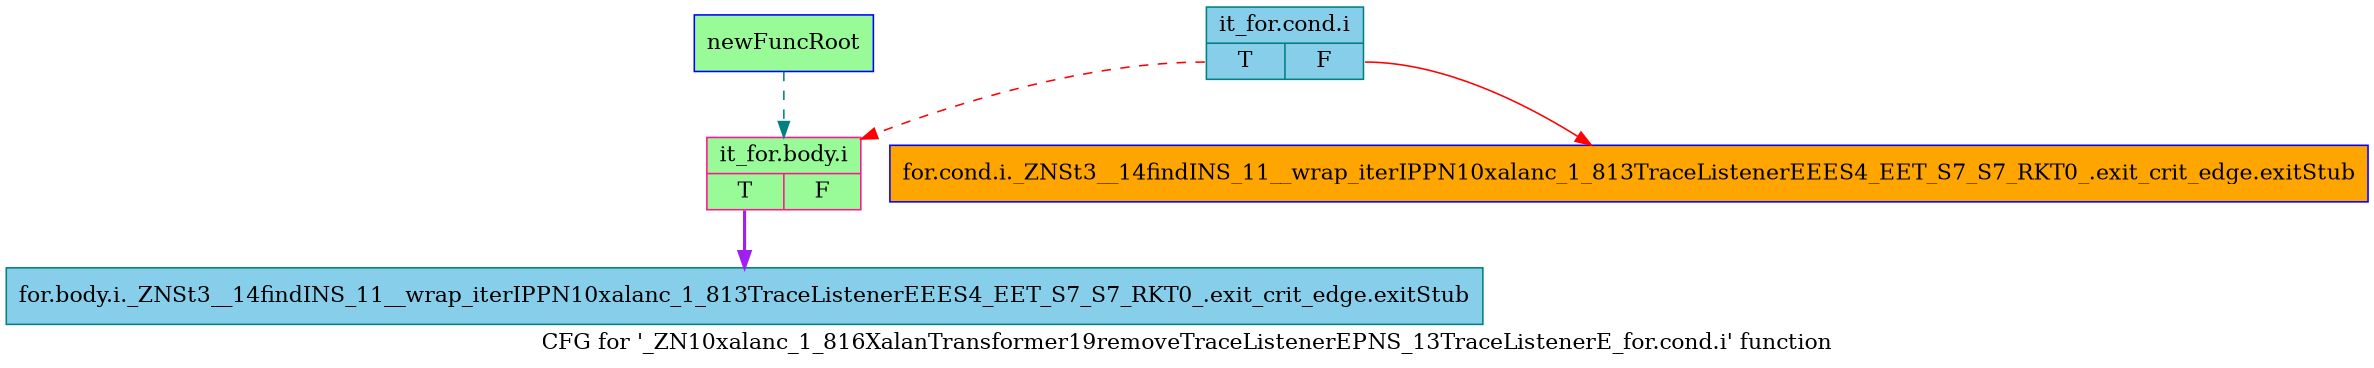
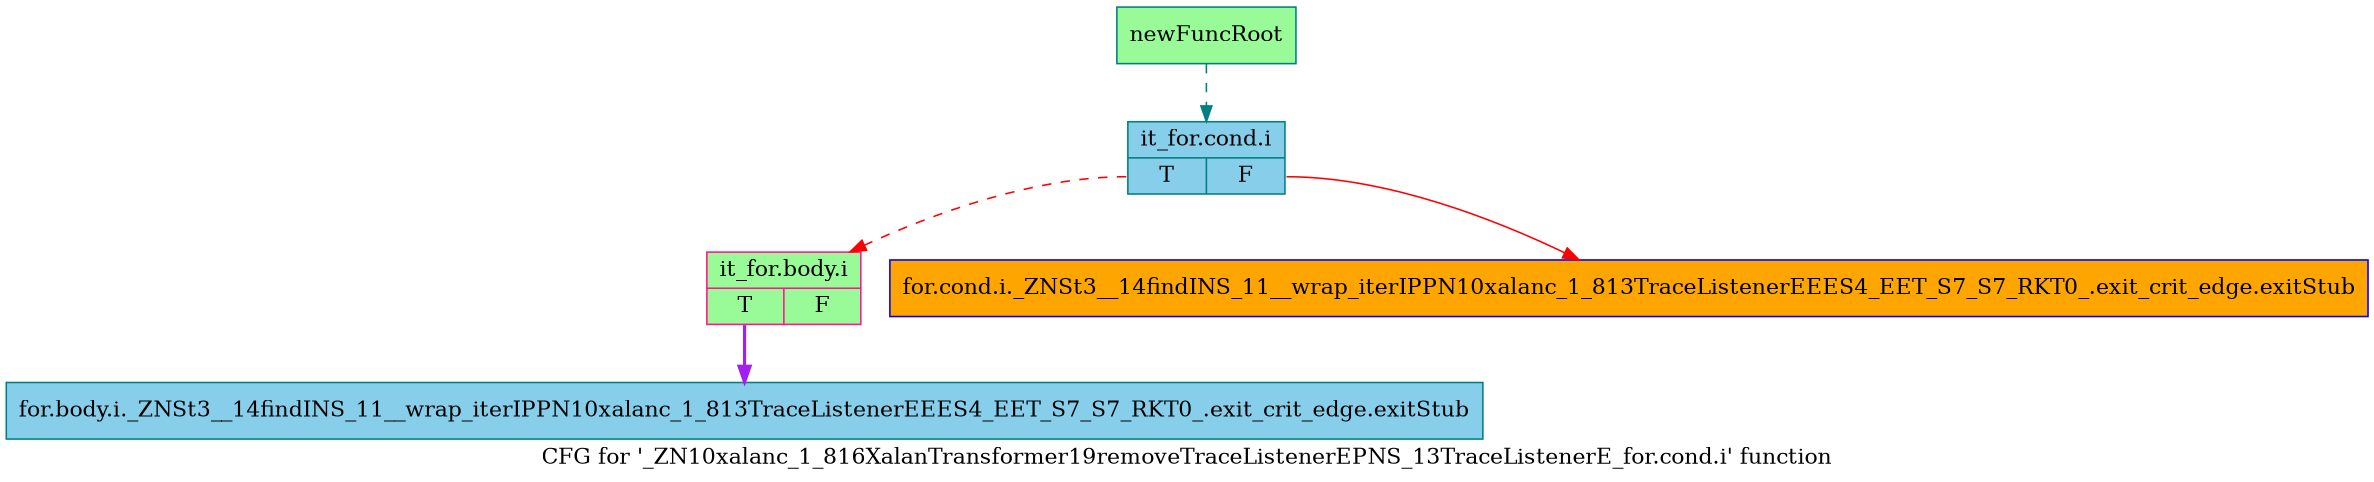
node "newFuncRoot": color blue -> teal
edge "newFuncRoot" -> "it_for.body.i": now "newFuncRoot" -> "it_for.cond.i"
